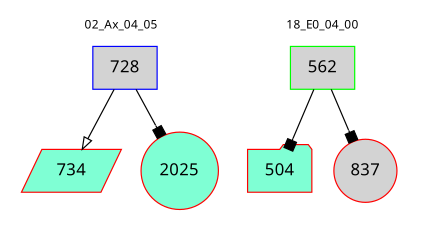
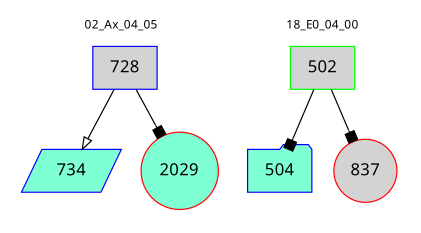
node "562": label "562" -> "502"
node "734": color red -> blue
node "2025": label "2025" -> "2029"
node "504": color red -> blue
